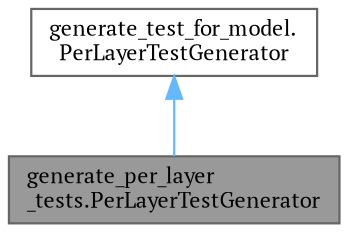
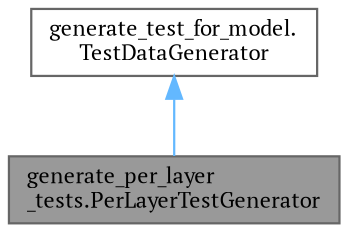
node "generate_test_for_model. PerLayerTestGenerator": label "generate_test_for_model. PerLayerTestGenerator" -> "generate_test_for_model. TestDataGenerator"
